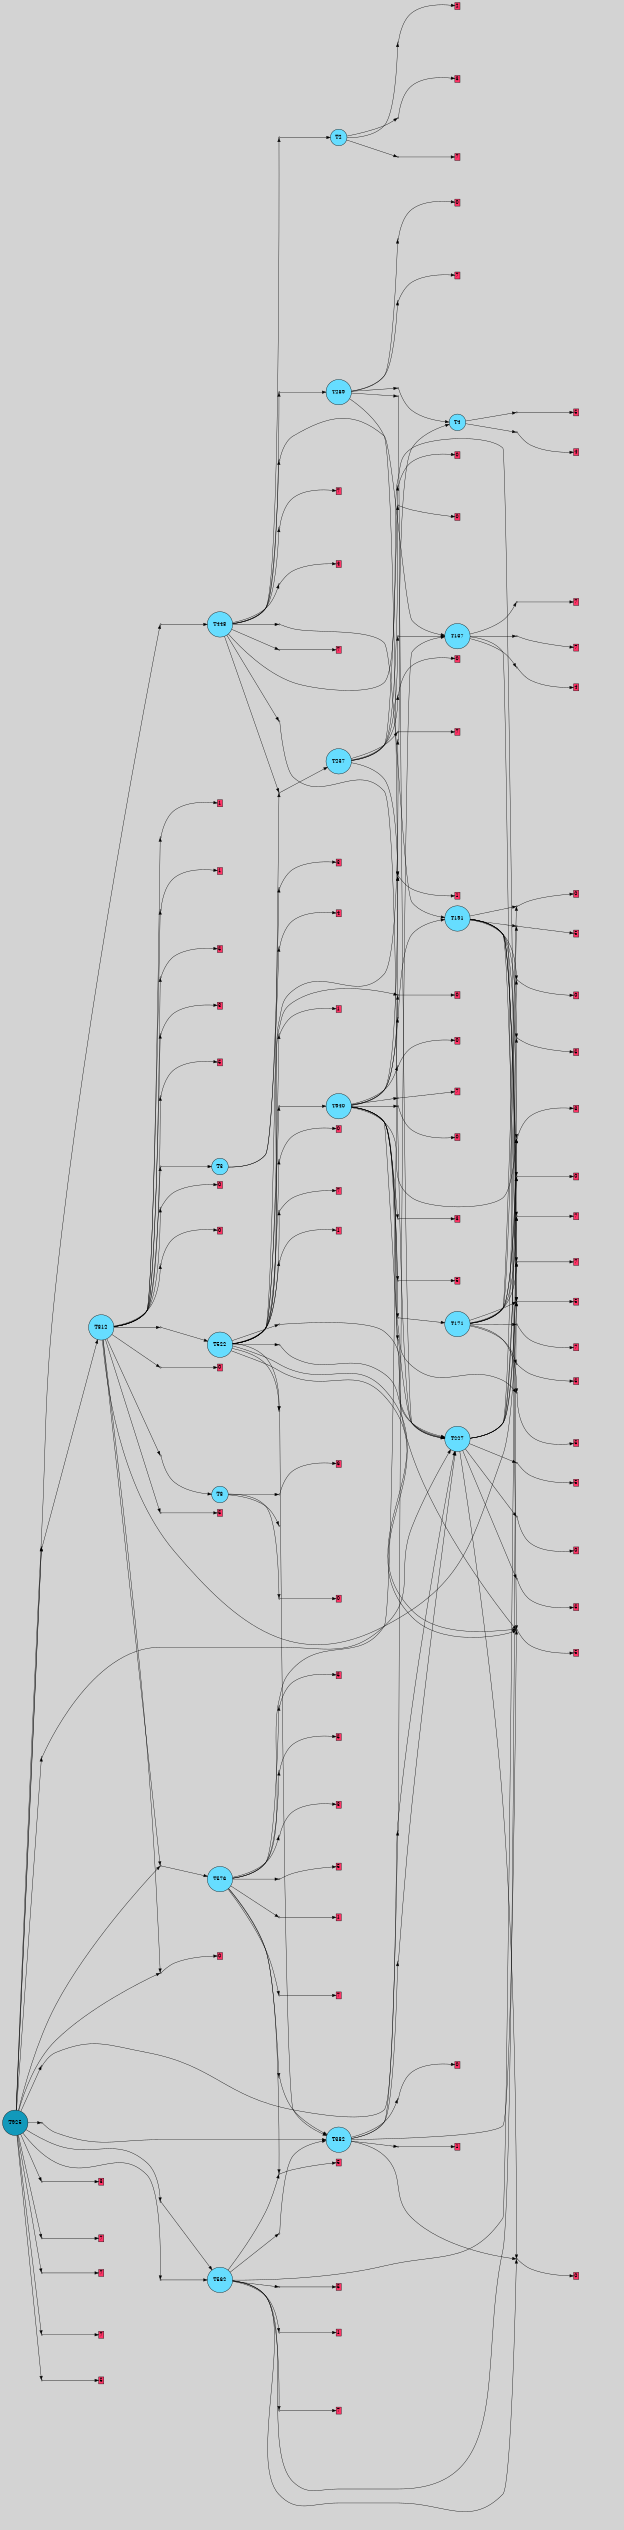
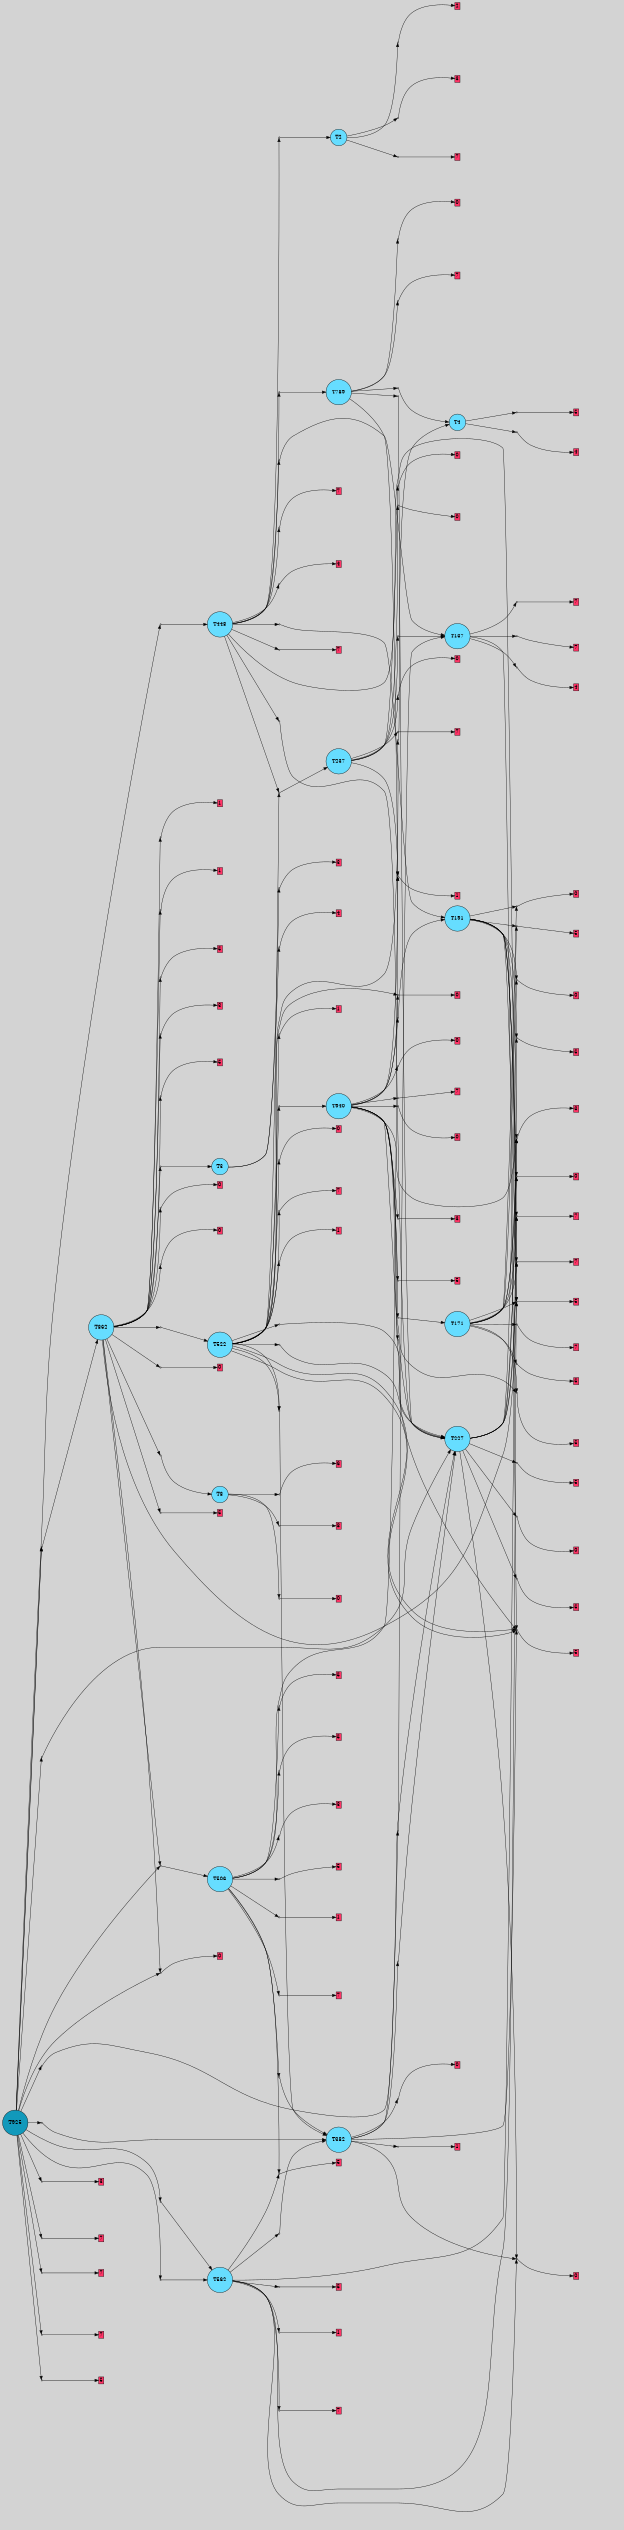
node "T289": label "T289" -> "T789"
node "T812": label "T812" -> "T862"
node "8": added
node "T576": label "T576" -> "T506"
